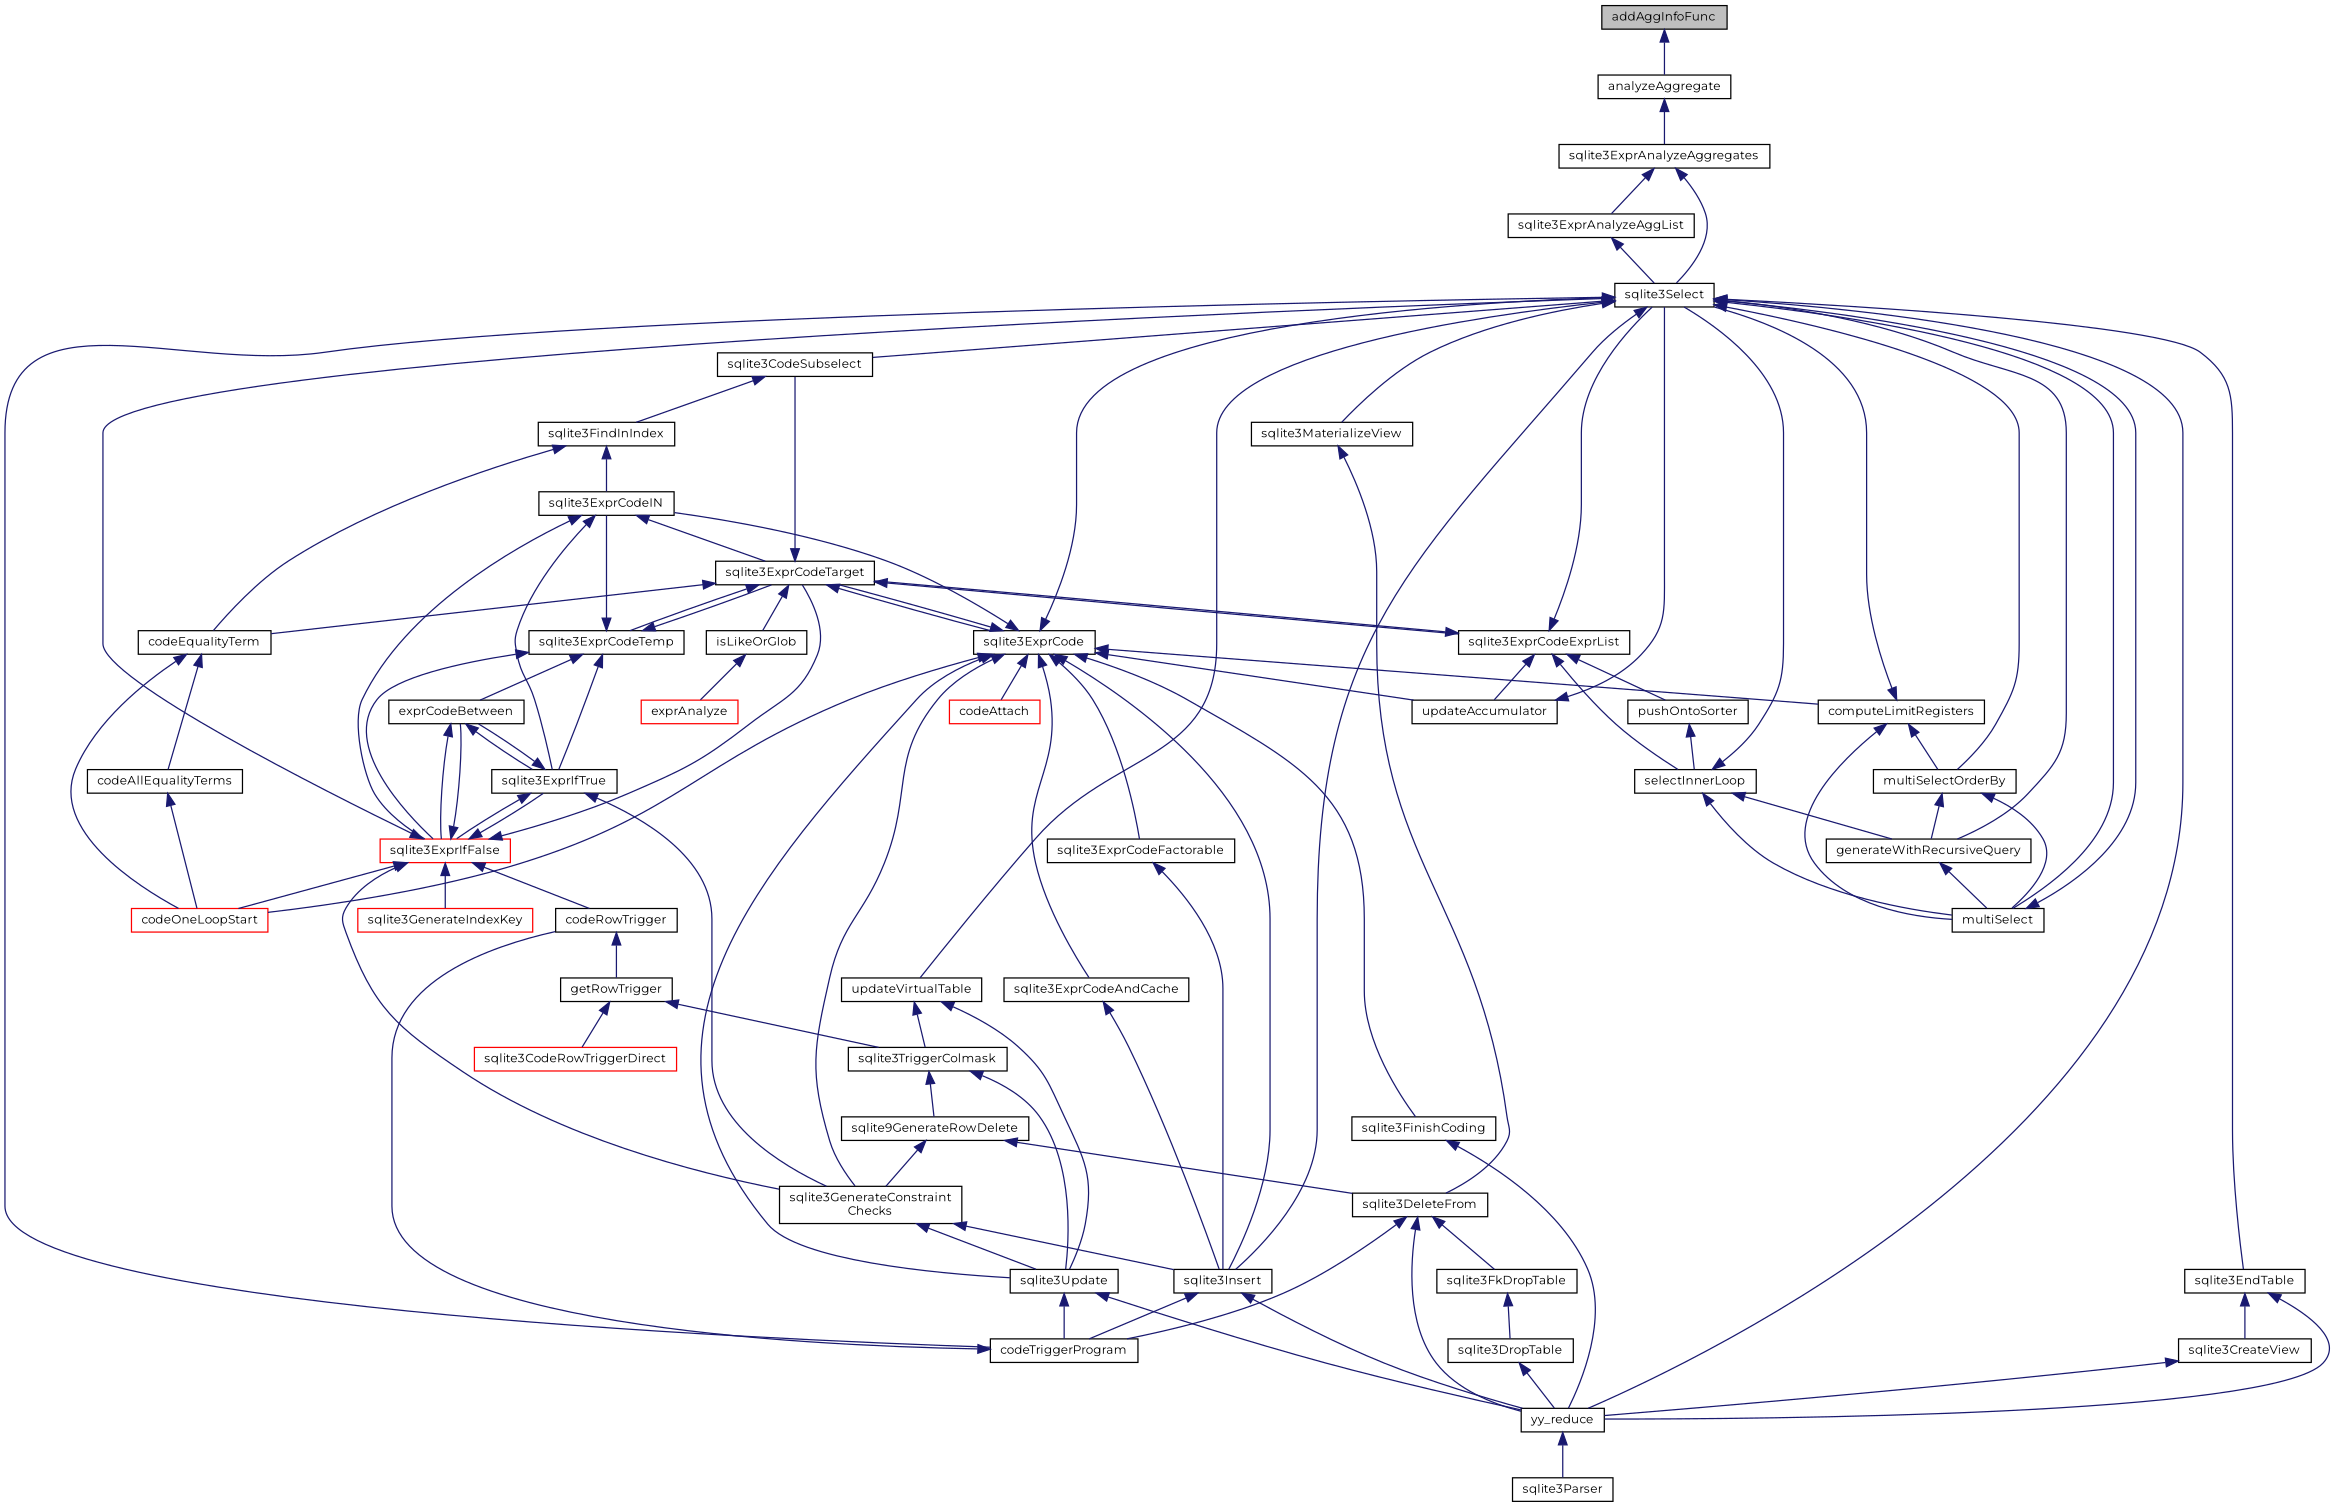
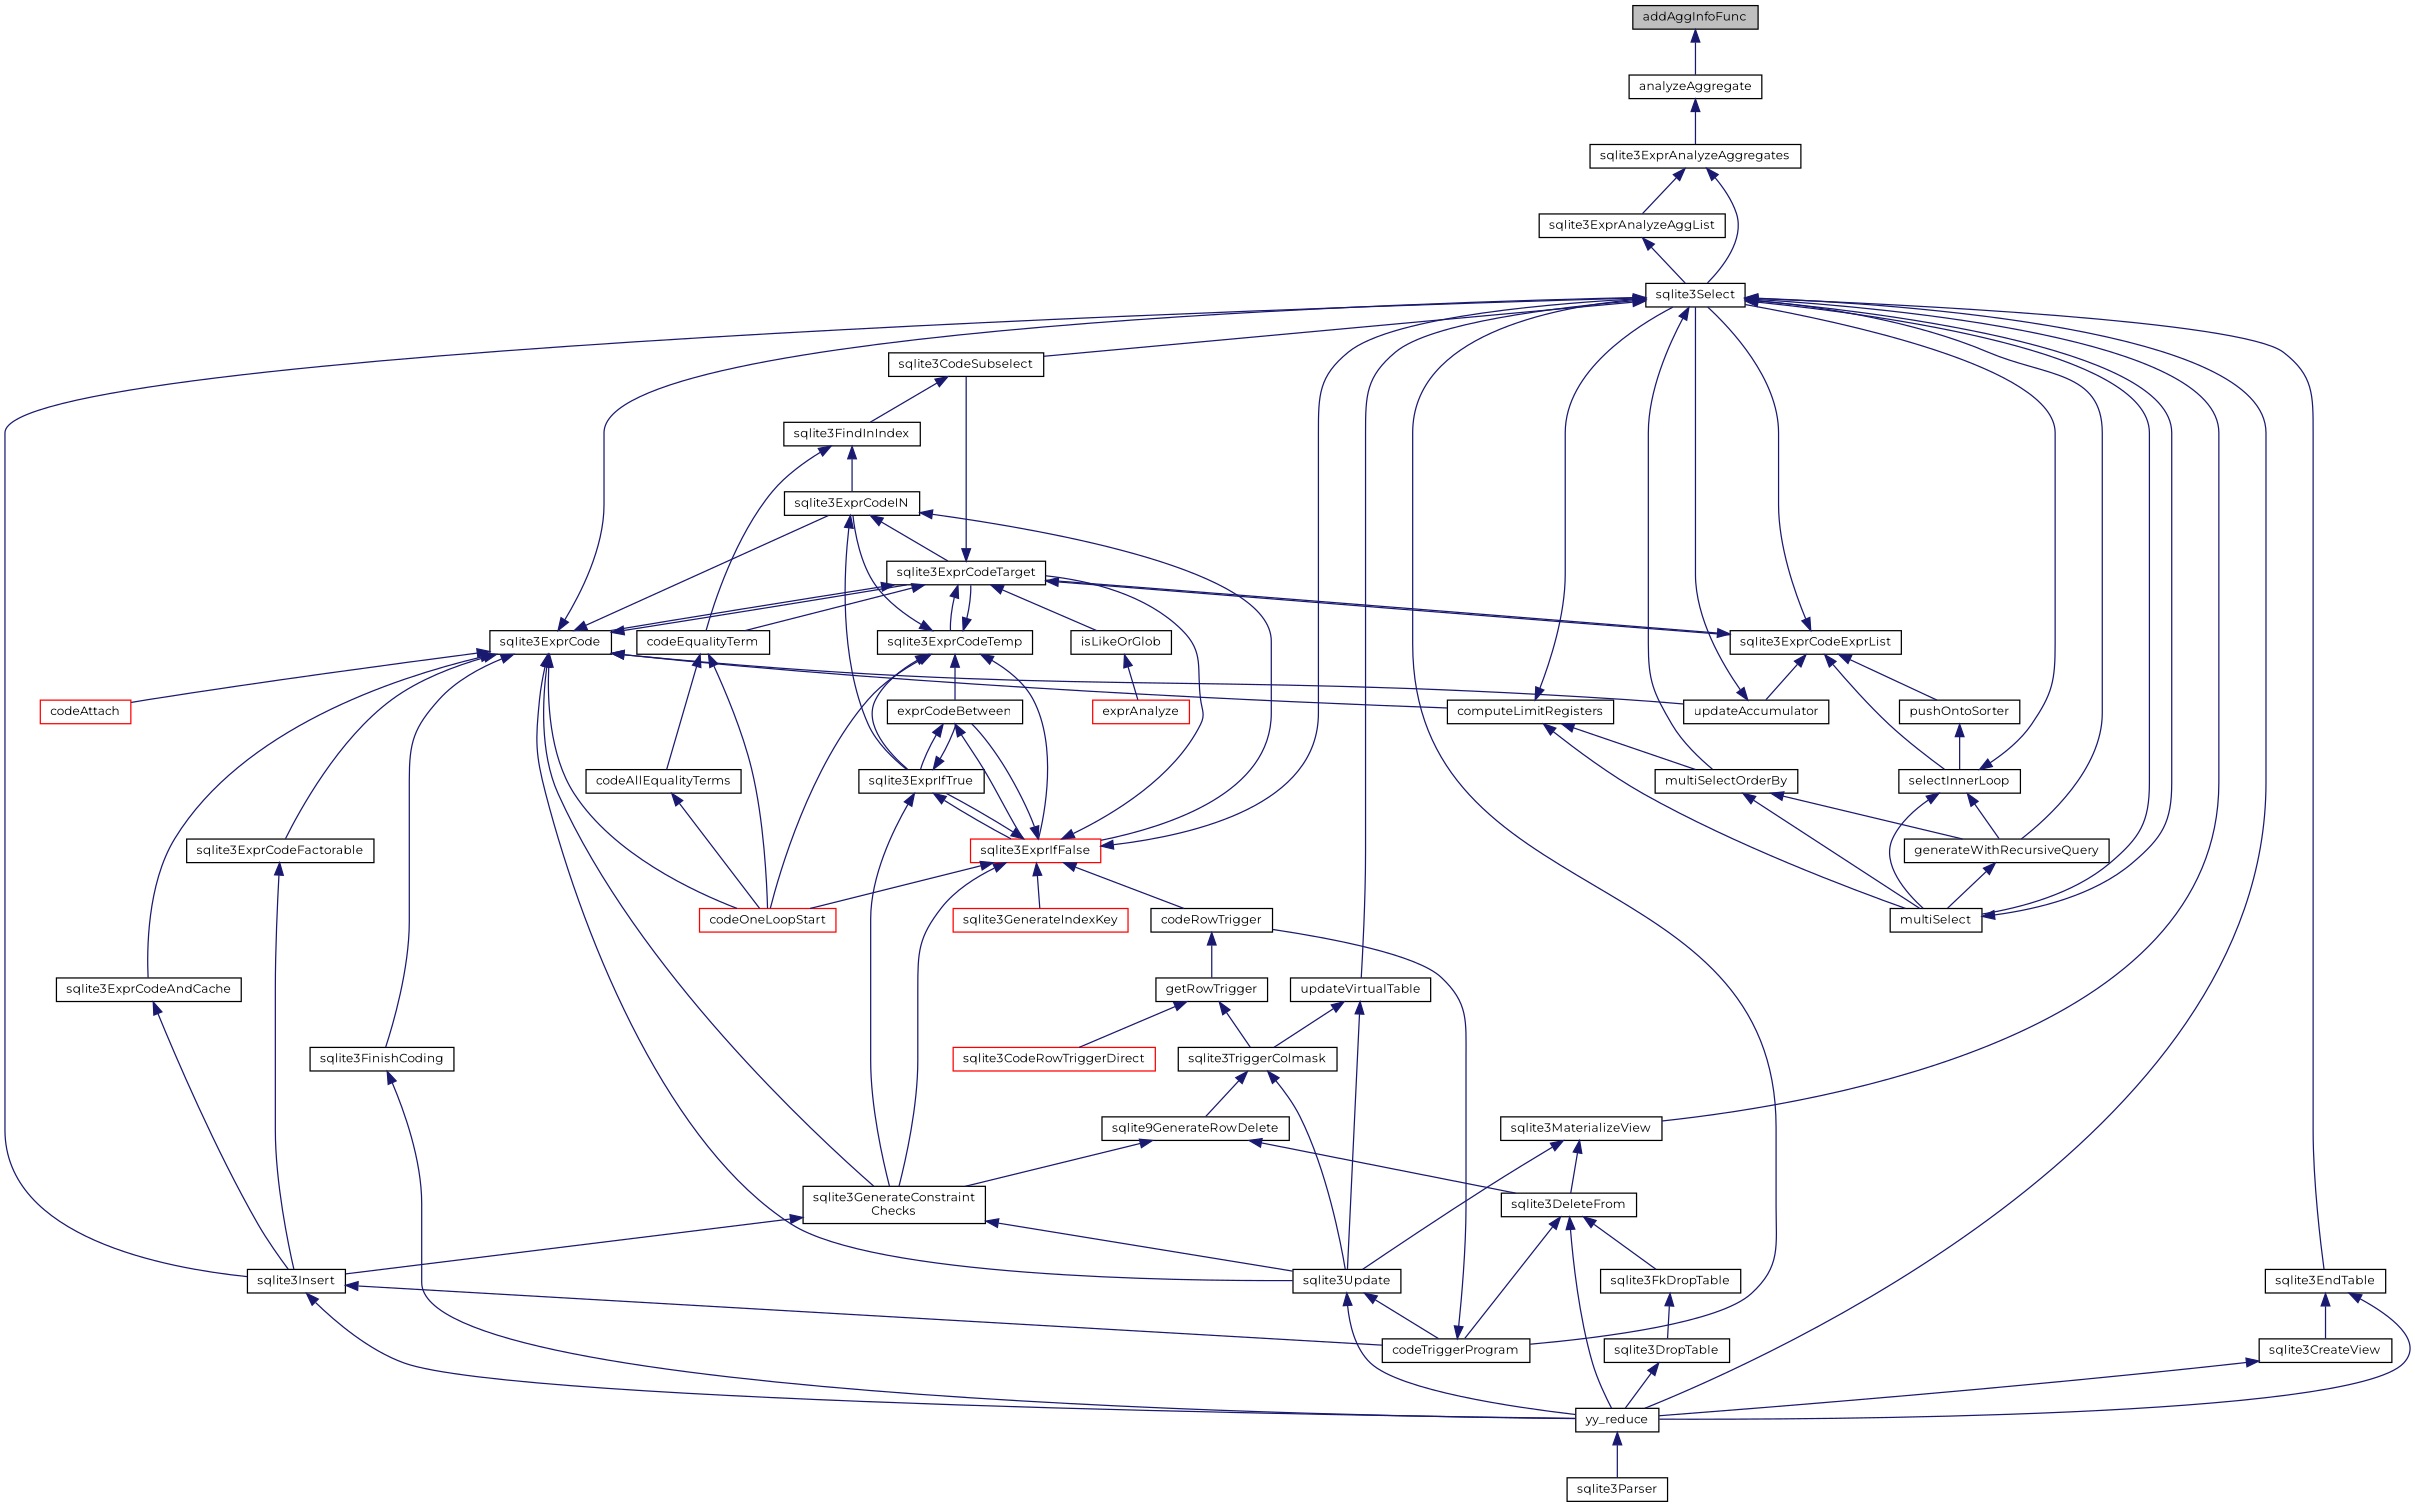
edge "codeOneLoopStart" -> "sqlite3ExprCodeTemp": added
edge "sqlite3Insert" -> "sqlite3ExprCode": removed
edge "sqlite3Update" -> "sqlite3MaterializeView": added
